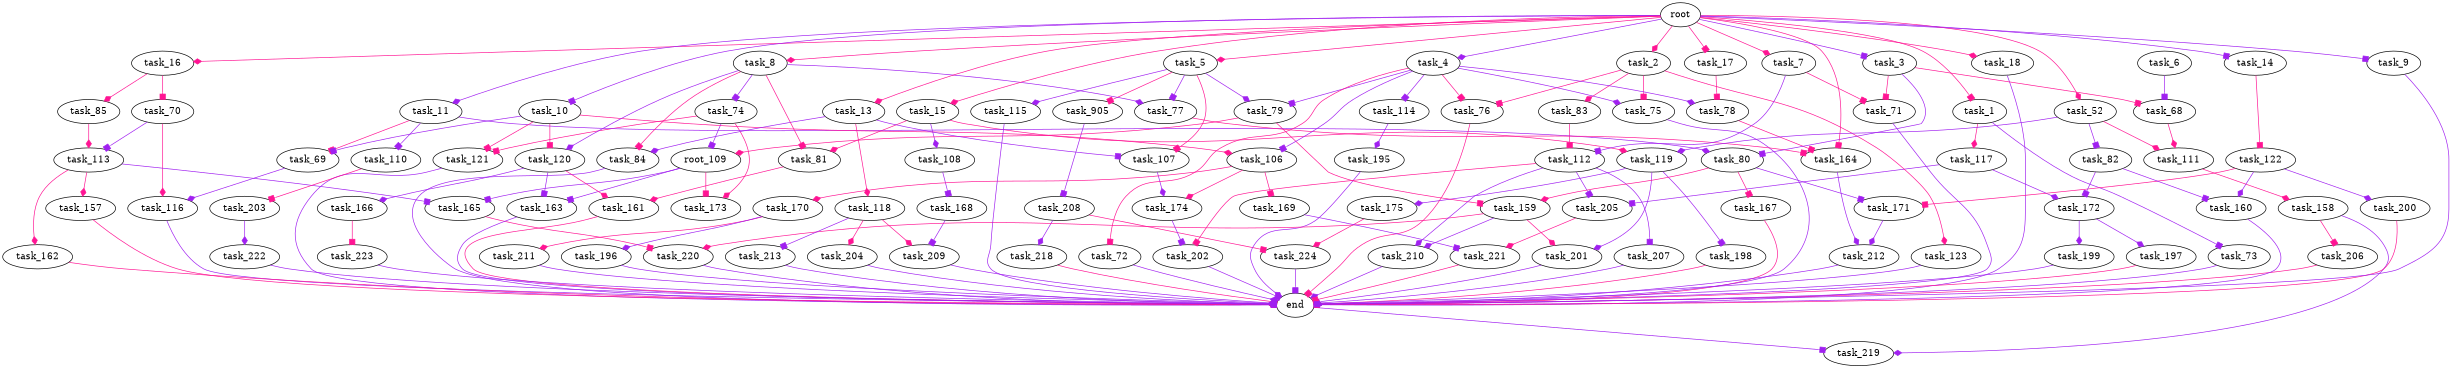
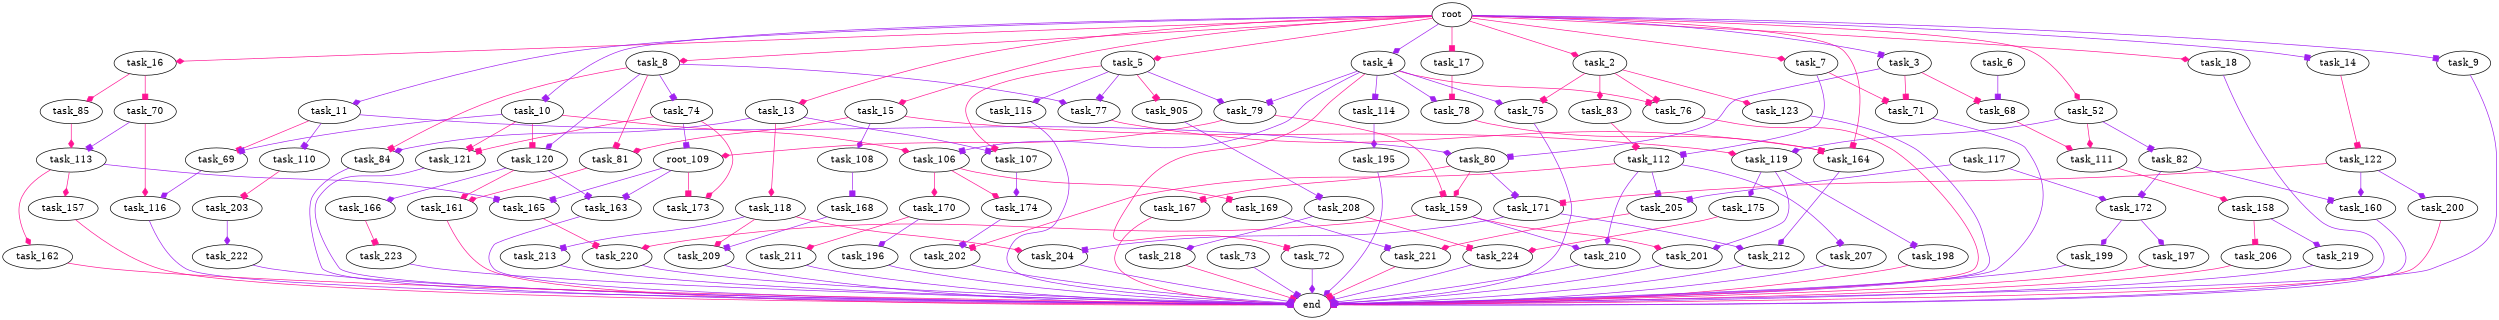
node "task_1": removed
edge "task_171" -> "task_204": added
edge "end" -> "task_219": reversed
